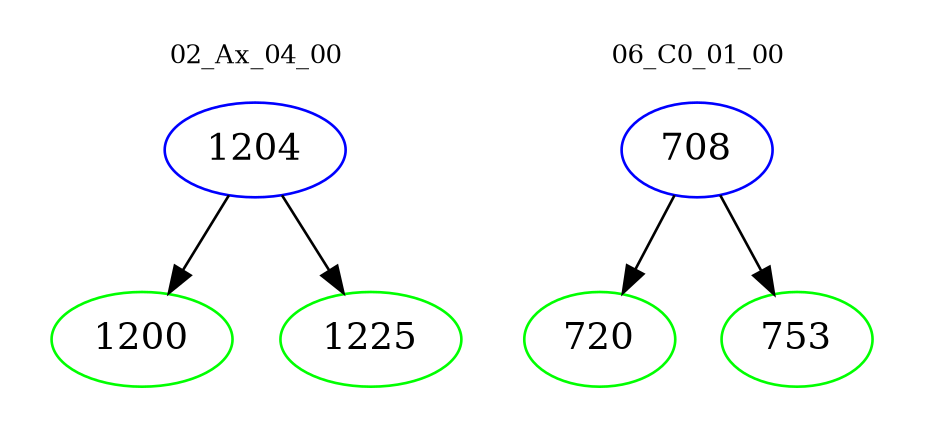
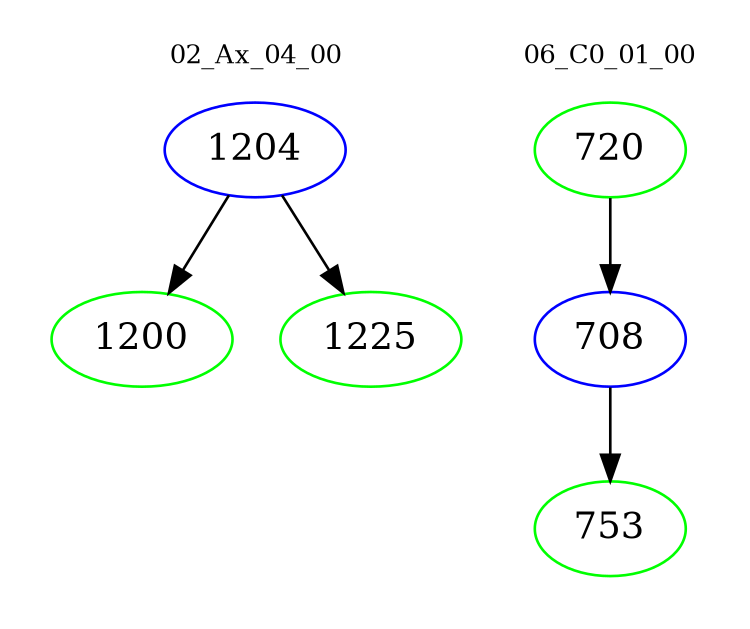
edge "708" -> "720": reversed
